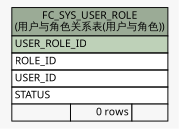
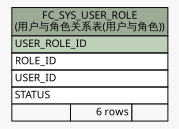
node "FC_SYS_USER_ROLE": text "0 rows" -> "6 rows"
